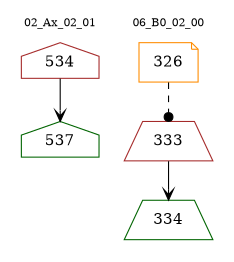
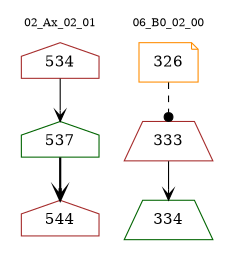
node "544": added
